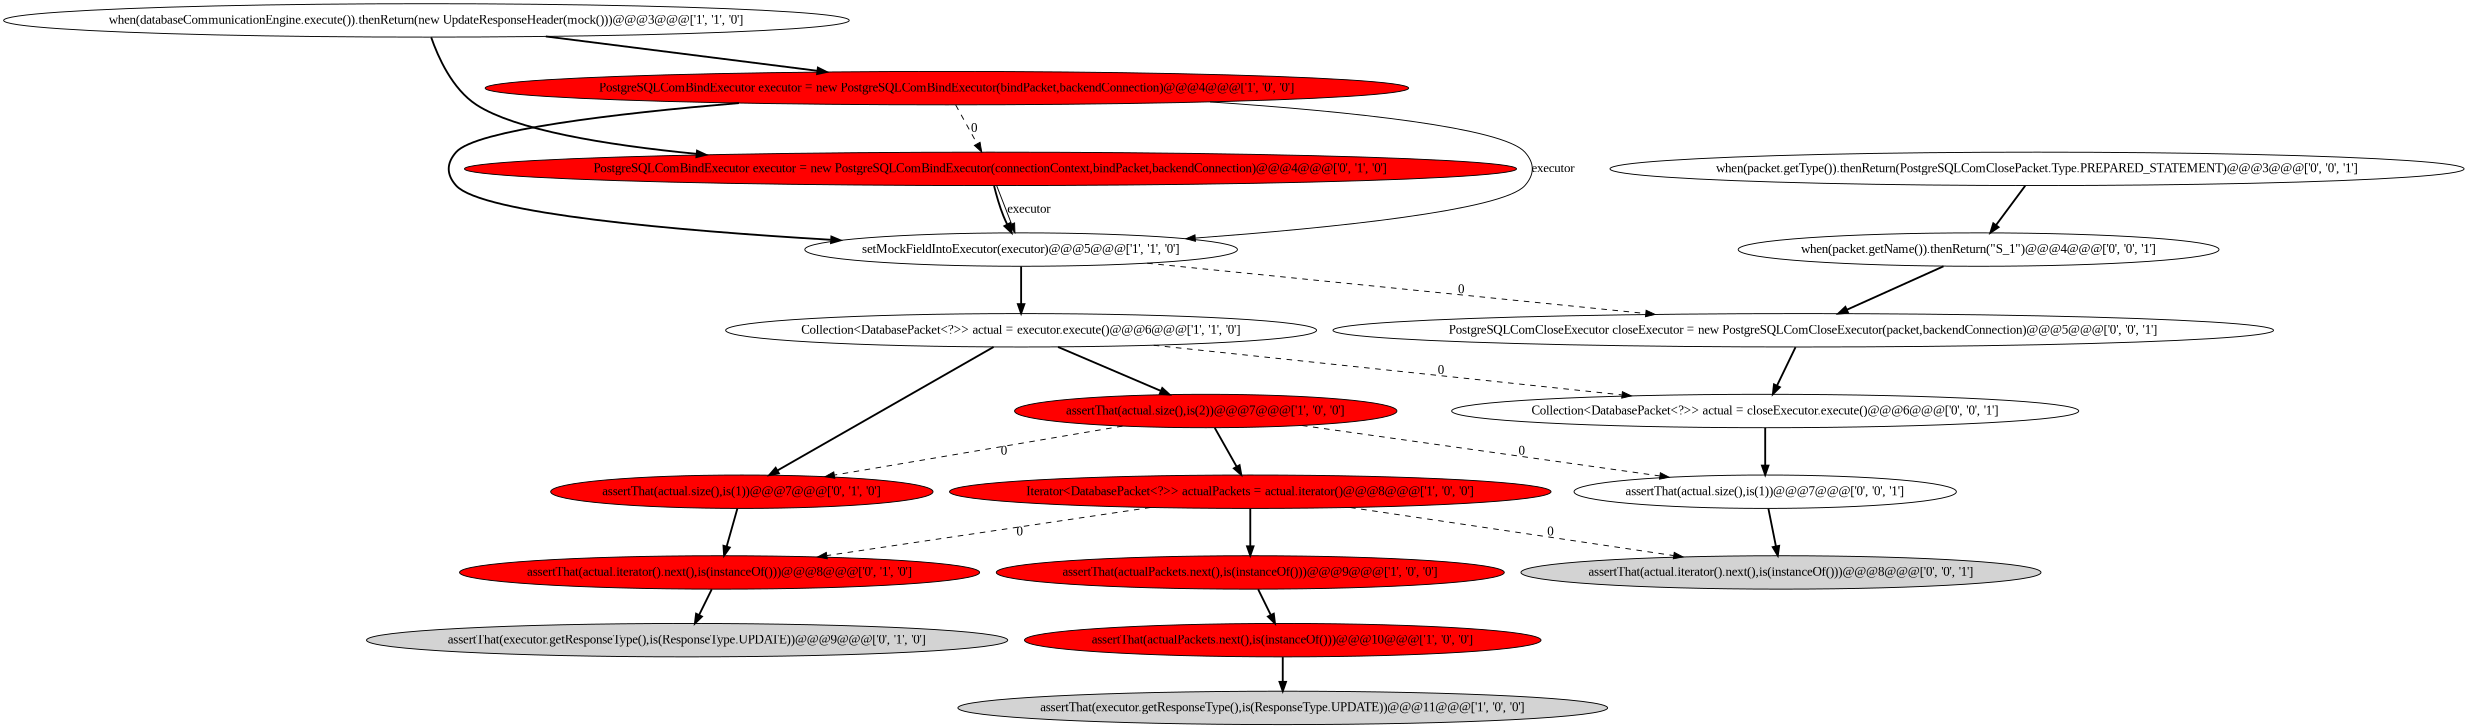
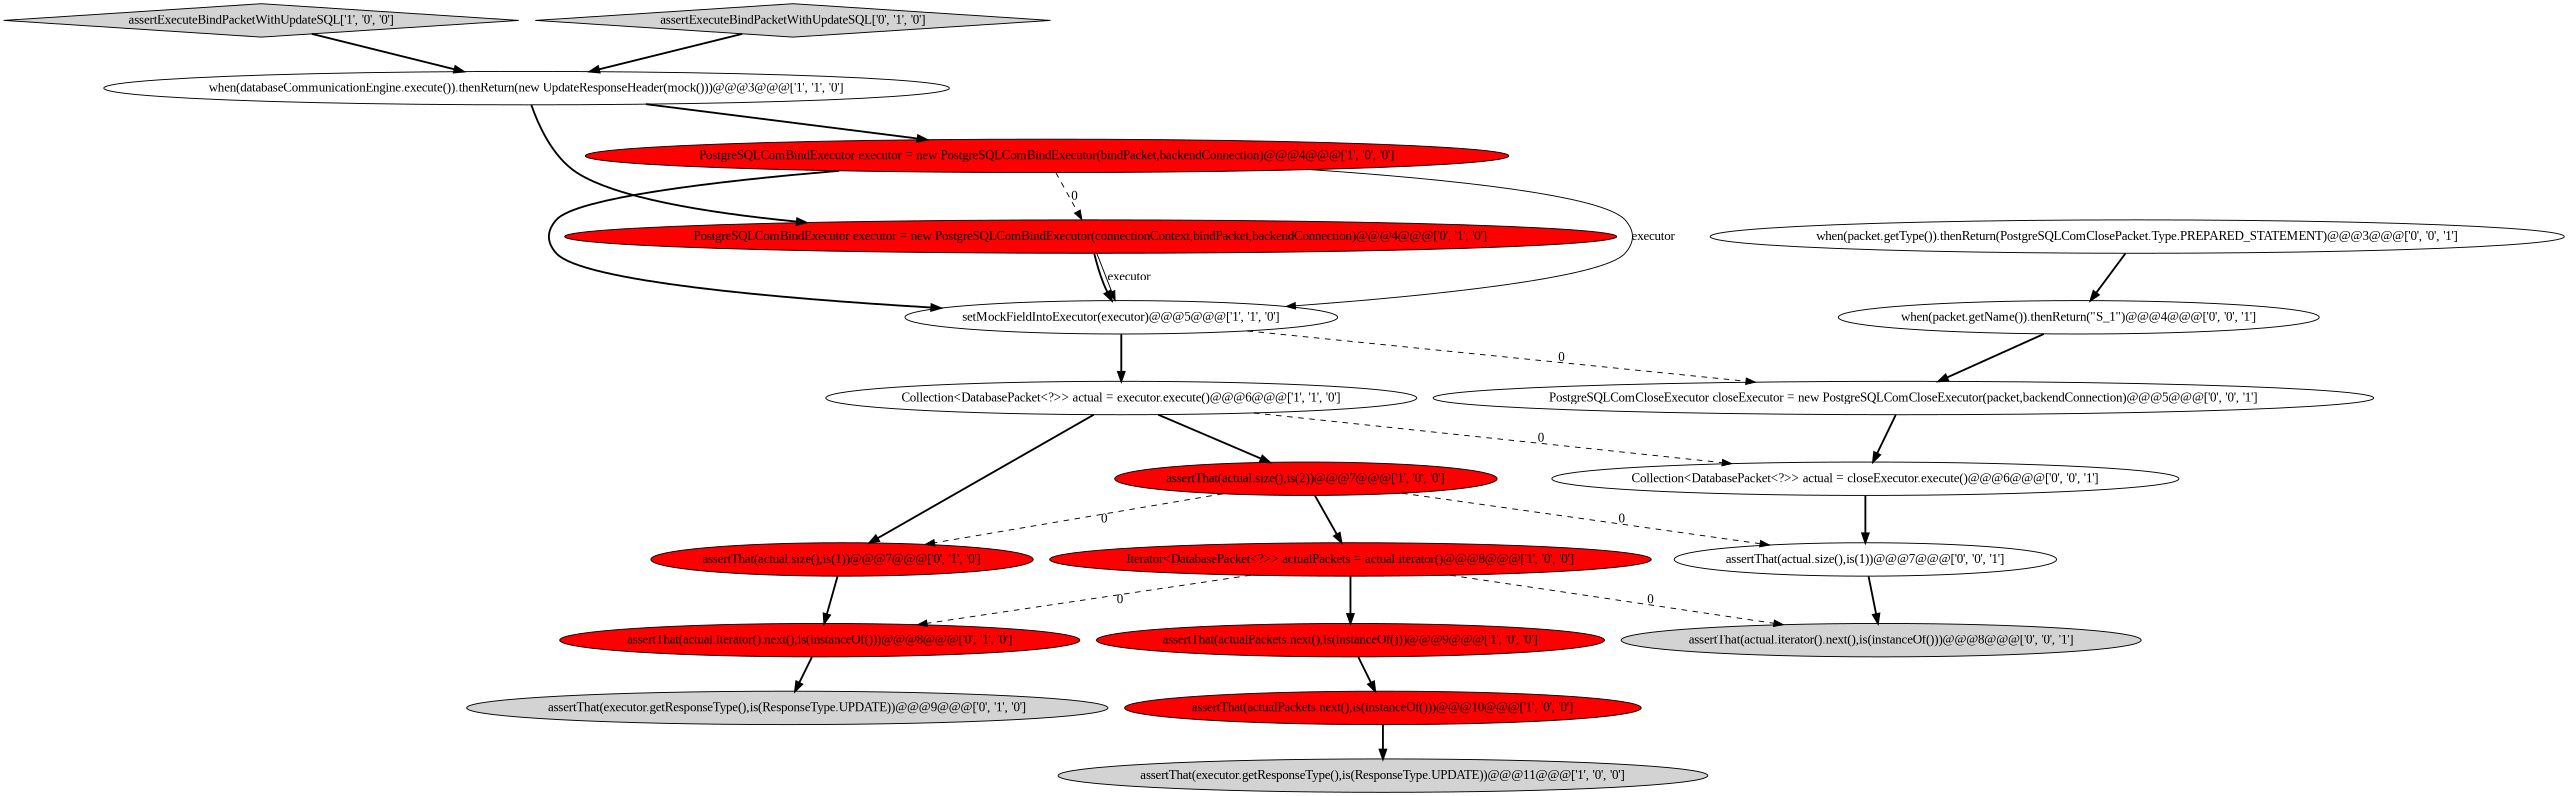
node "assertExecuteBindPacketWithUpdateSQL['1', '0', '0']": added
node "assertExecuteBindPacketWithUpdateSQL['0', '1', '0']": added
